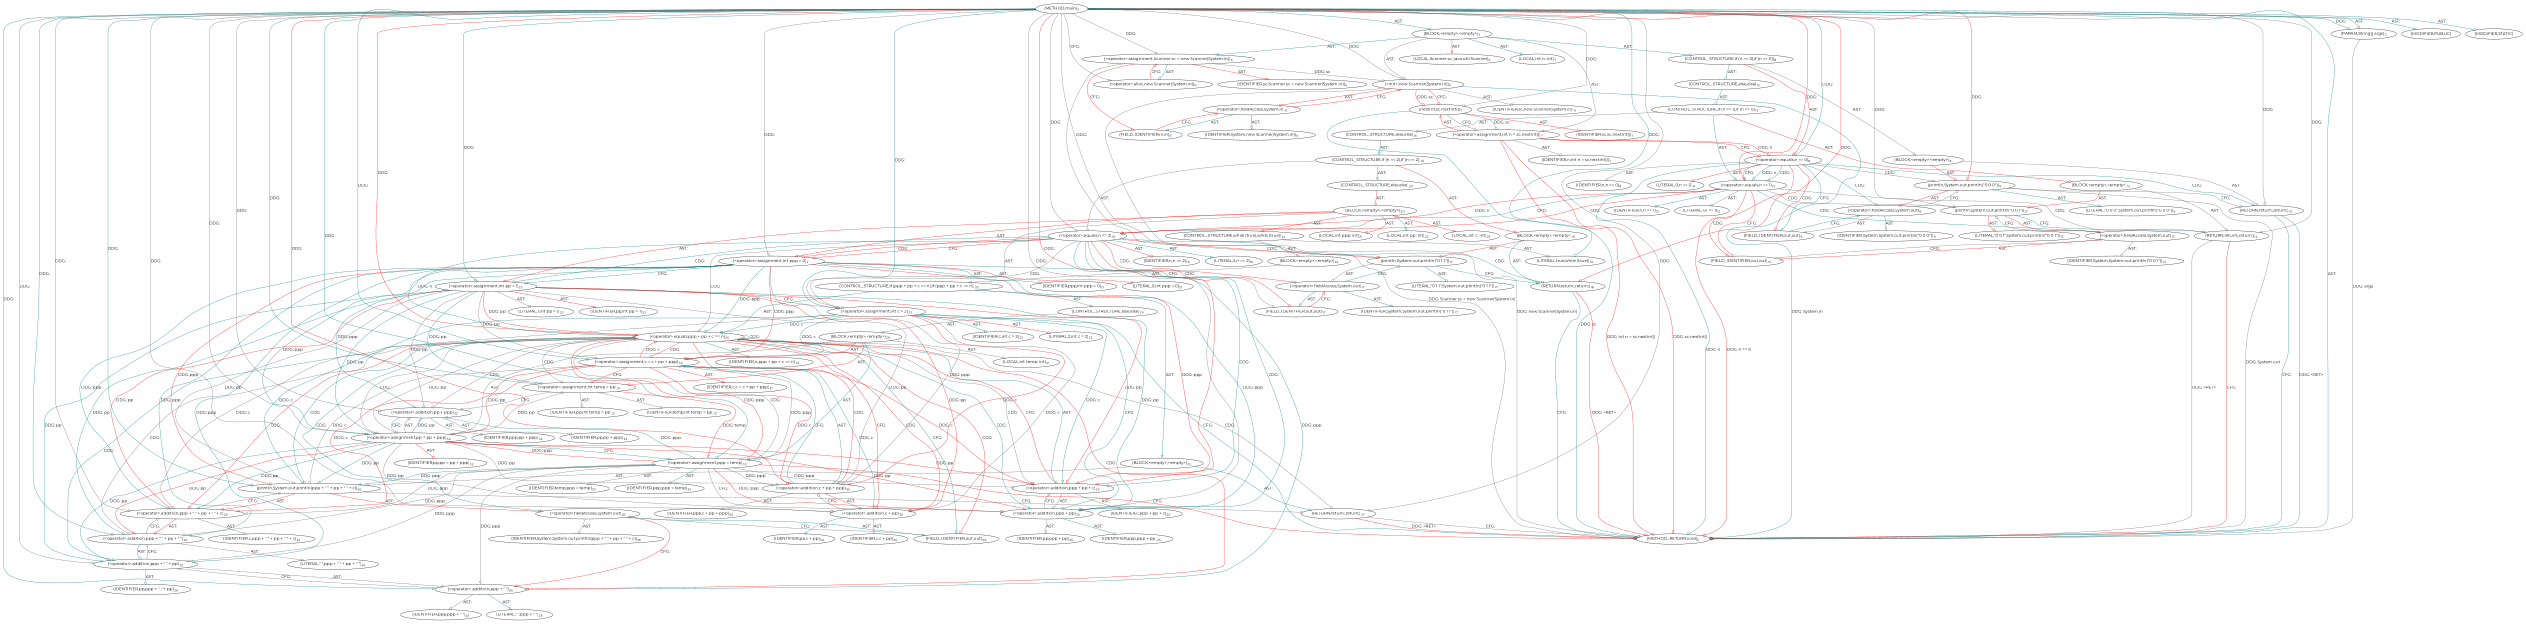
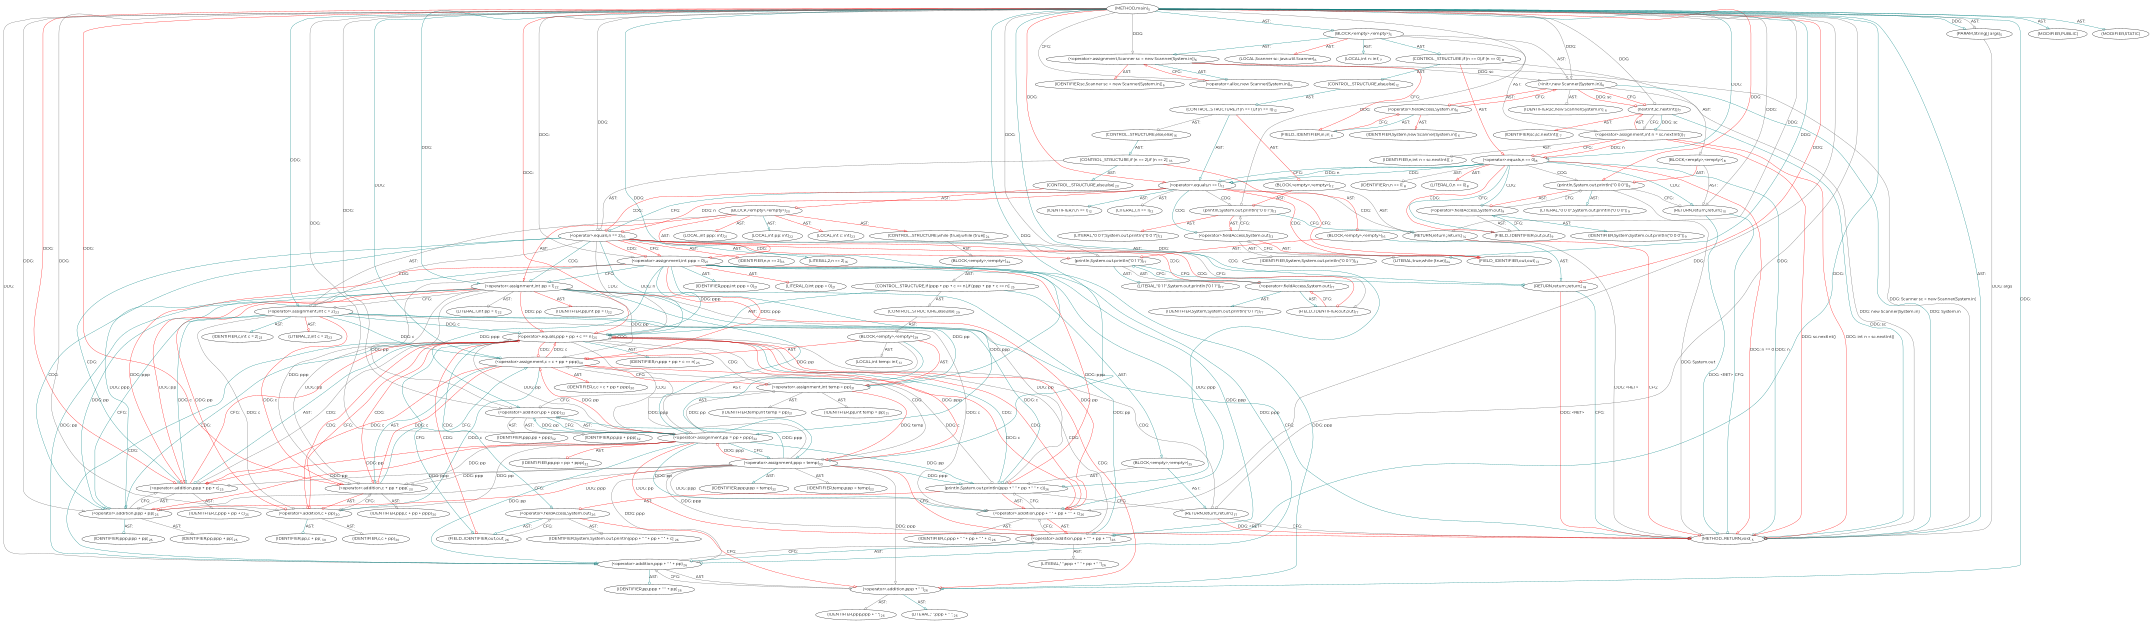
edge "(<operator>.equals,ppp + pp + c == n)" -> "(<operator>.addition,pp + ppp)": removed, label "CDG:"
